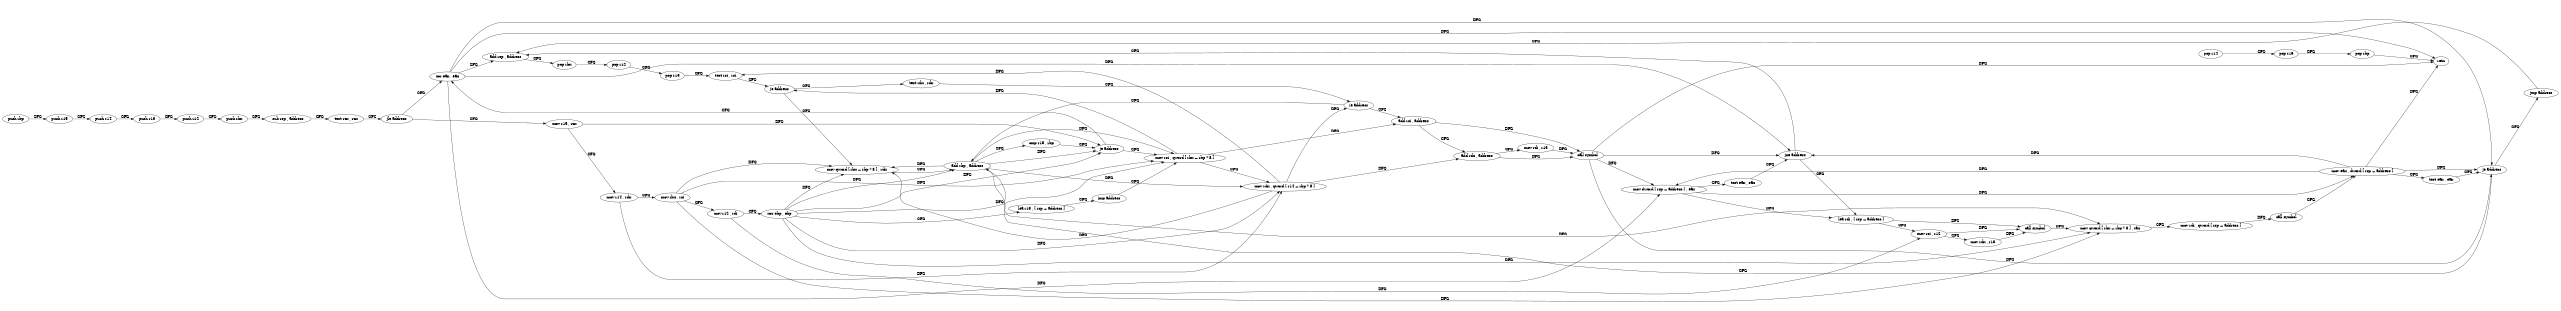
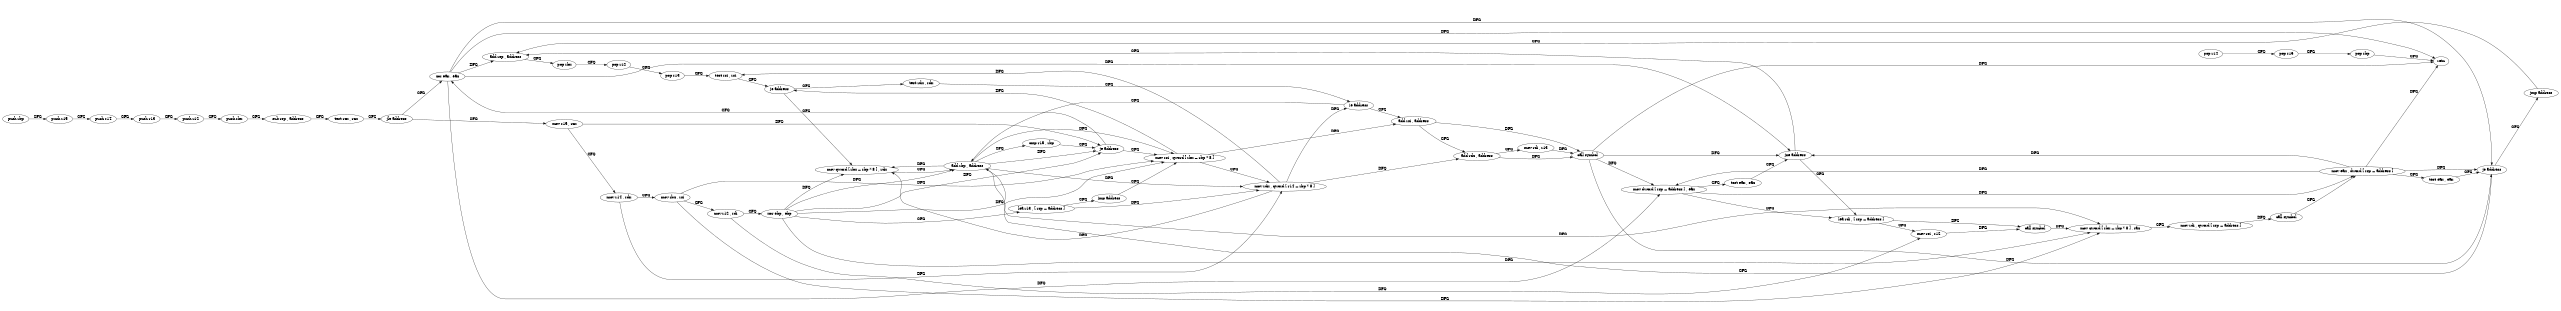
edge "xor eax , eax" -> "add rsp , address": label "CFG" -> "DFG"
edge "mov rbx , rsi" -> "mov qword [ rbx + rbp * 8 ] , rdx": removed, label "DFG"
node "mov rdx , r13": removed
edge "xor ebp , ebp" -> "mov rdx , qword [ r14 + rbp * 8 ]": now "lea r13 , [ rsp + address ]" -> "mov rdx , qword [ r14 + rbp * 8 ]"
